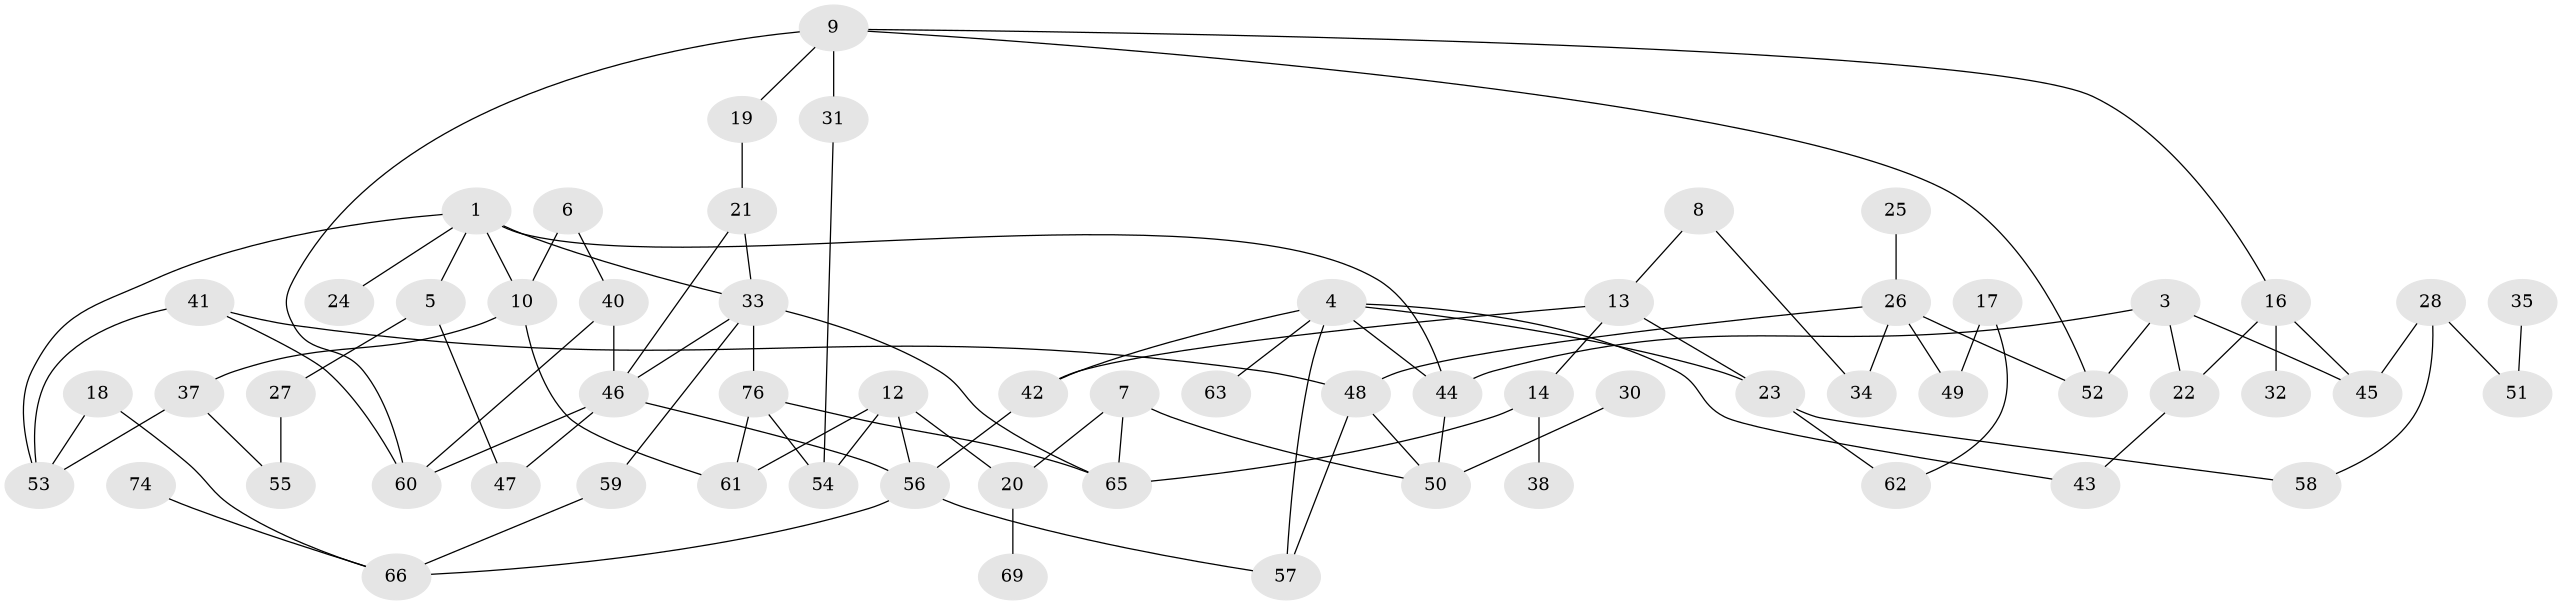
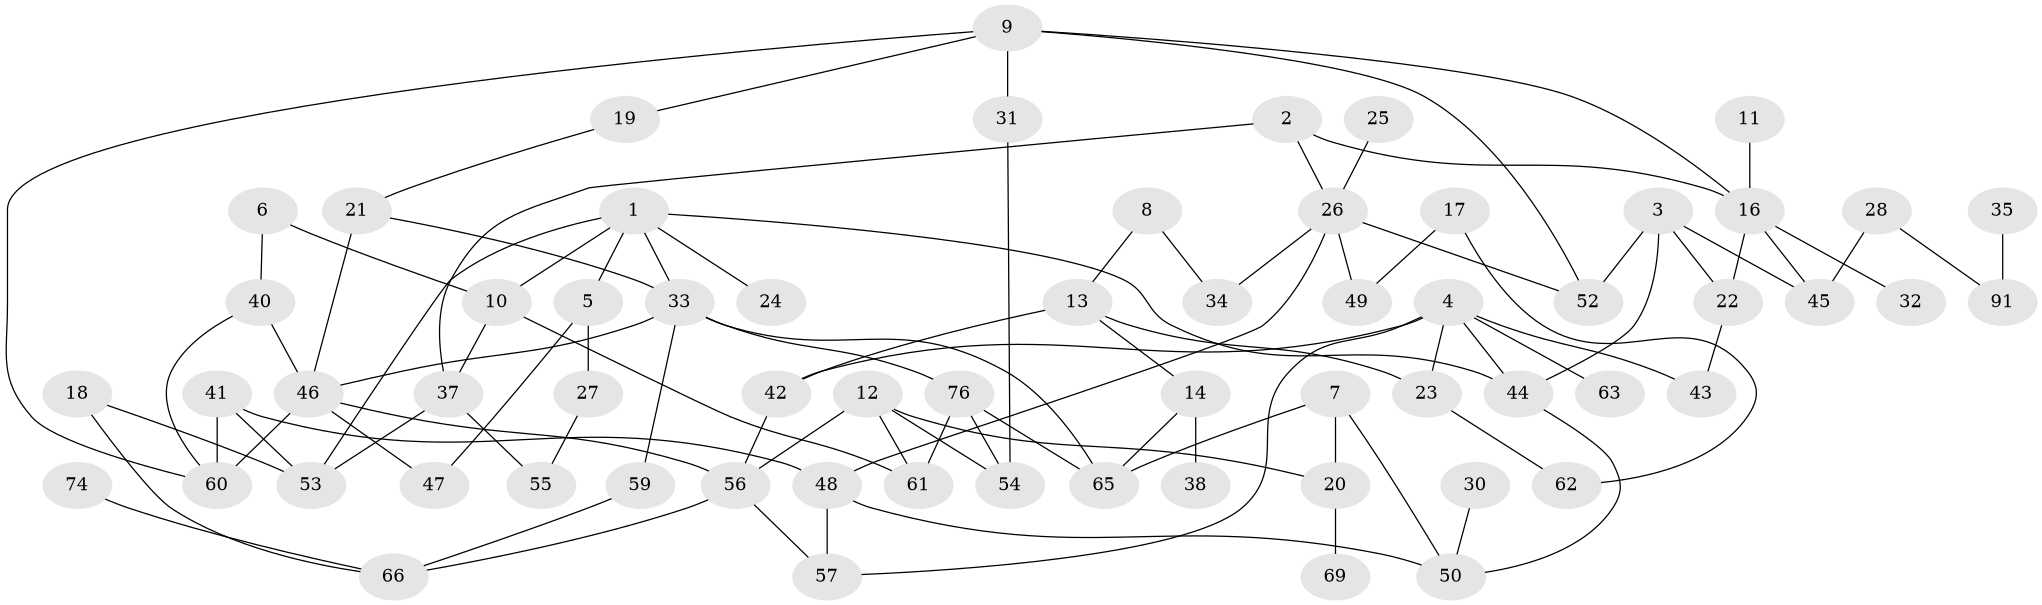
node "2": added
node "11": added
node "51": label "51" -> "91"
node "58": removed
